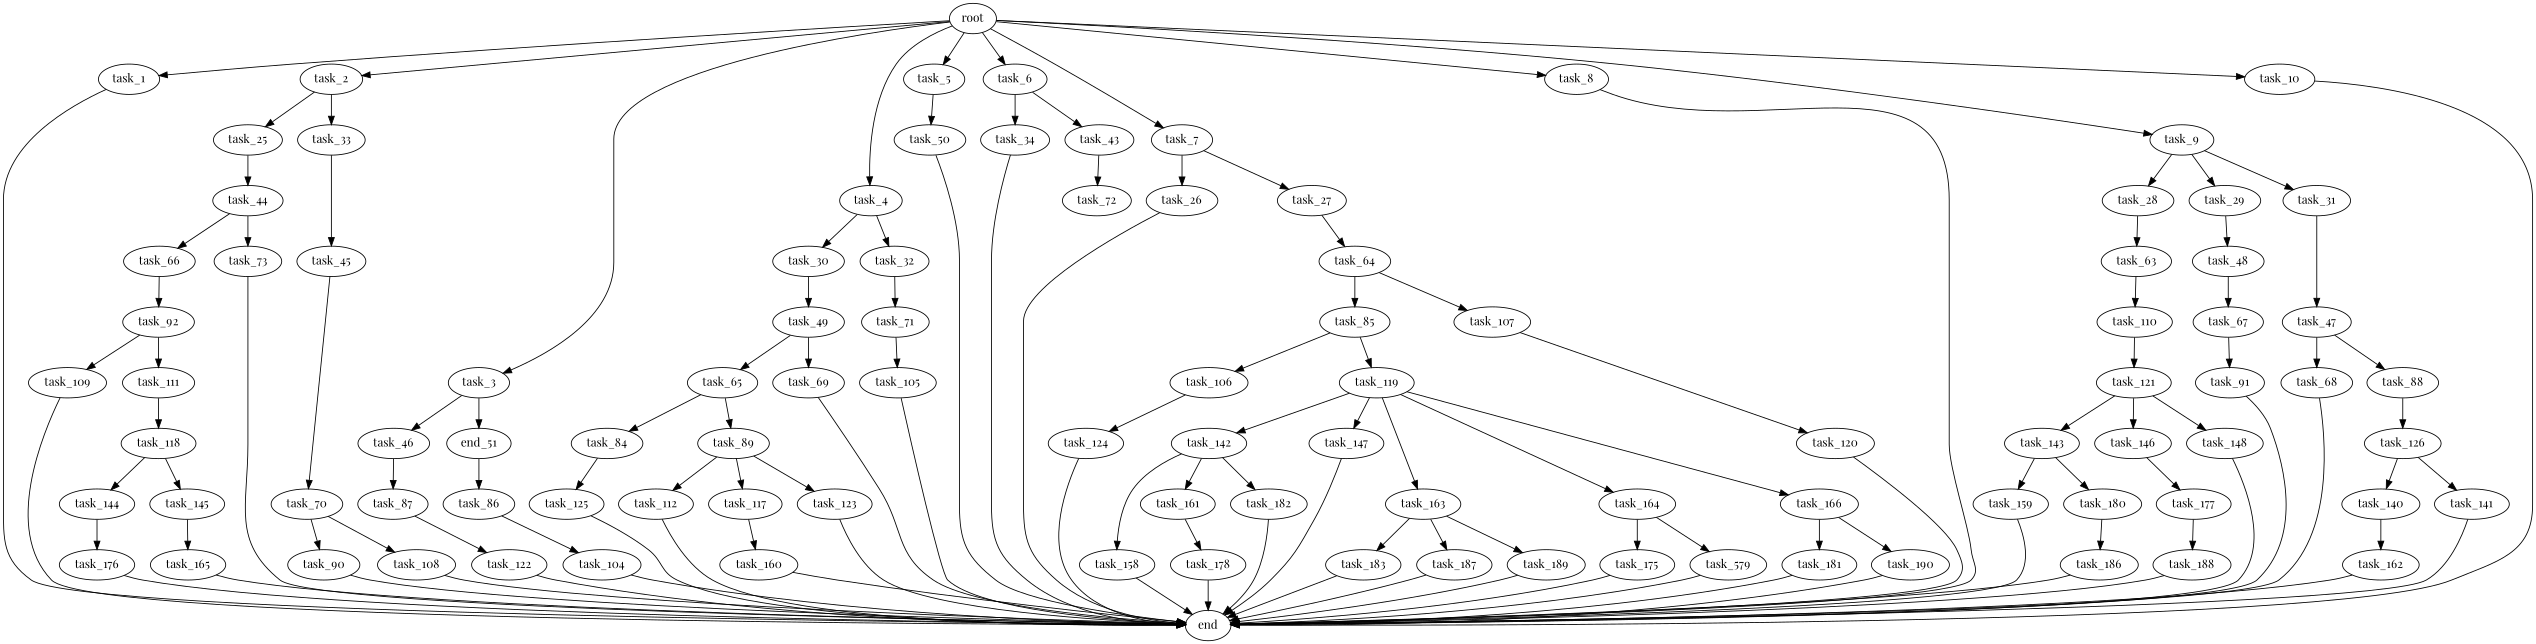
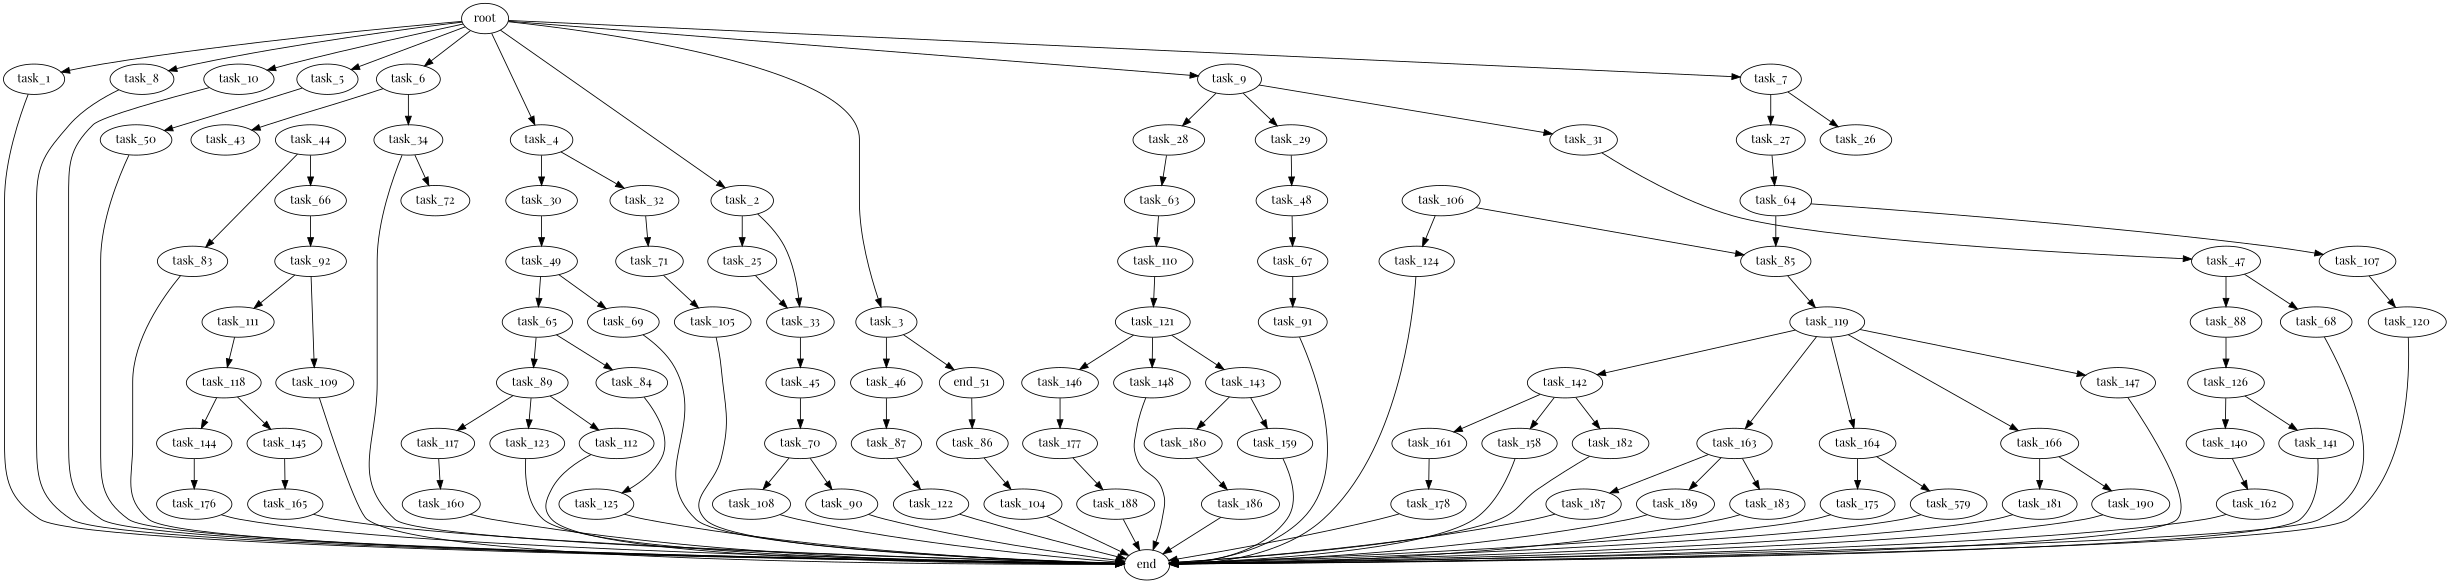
edge "task_25" -> "task_44": now "task_25" -> "task_33"
edge "task_43" -> "task_72": now "task_34" -> "task_72"
node "task_73": label "task_73" -> "task_83"
edge "task_85" -> "task_106": reversed
edge "task_26" -> "end": removed
